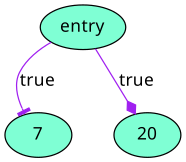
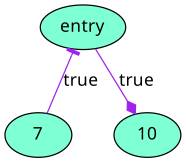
edge "entry" -> "7": reversed
node "20": label "20" -> "10"
